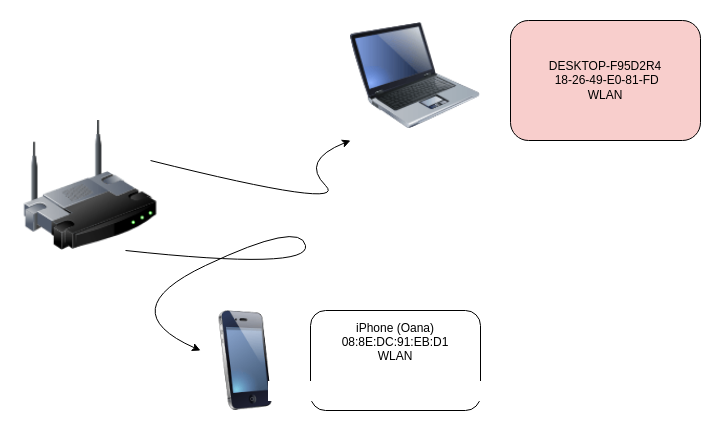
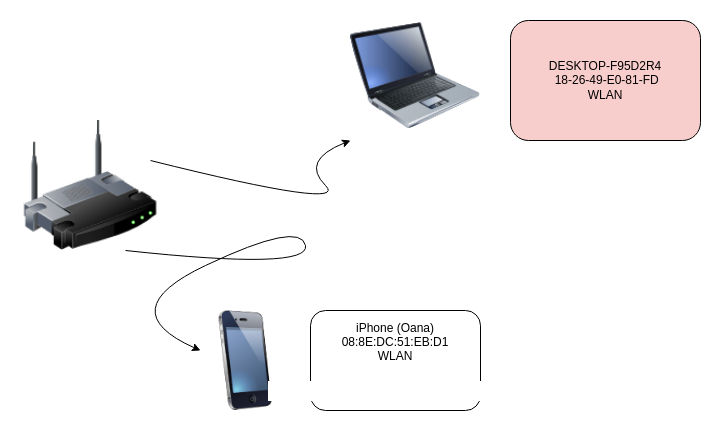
node "iPhone (Oana) 08:8E:DC:91:EB:D1 WLAN 08:8E:DC:91:EB:D1 08:8E:DC08:8E:DC:91:EB:D191:EB:D1": label "iPhone (Oana) 08:8E:DC:91:EB:D1 WLAN 08:8E:DC:91:EB:D1 08:8E:DC08:8E:DC:91:EB:D191:EB:D1" -> "iPhone (Oana) 08:8E:DC:51:EB:D1 WLAN 08:8E:DC:91:EB:D1 08:8E:DC08:8E:DC:91:EB:D191:EB:D1"
